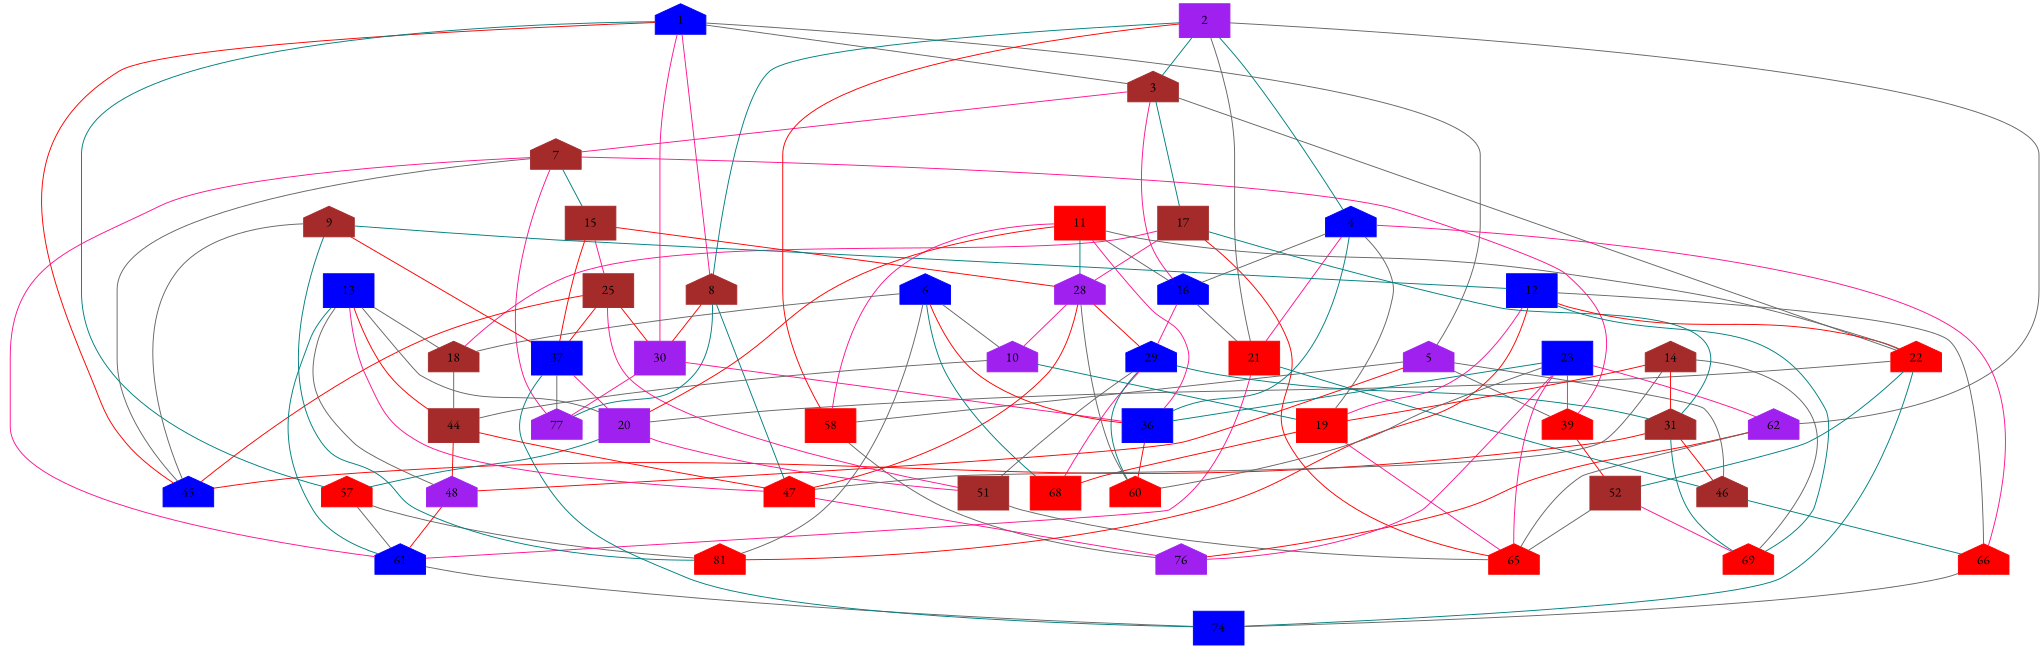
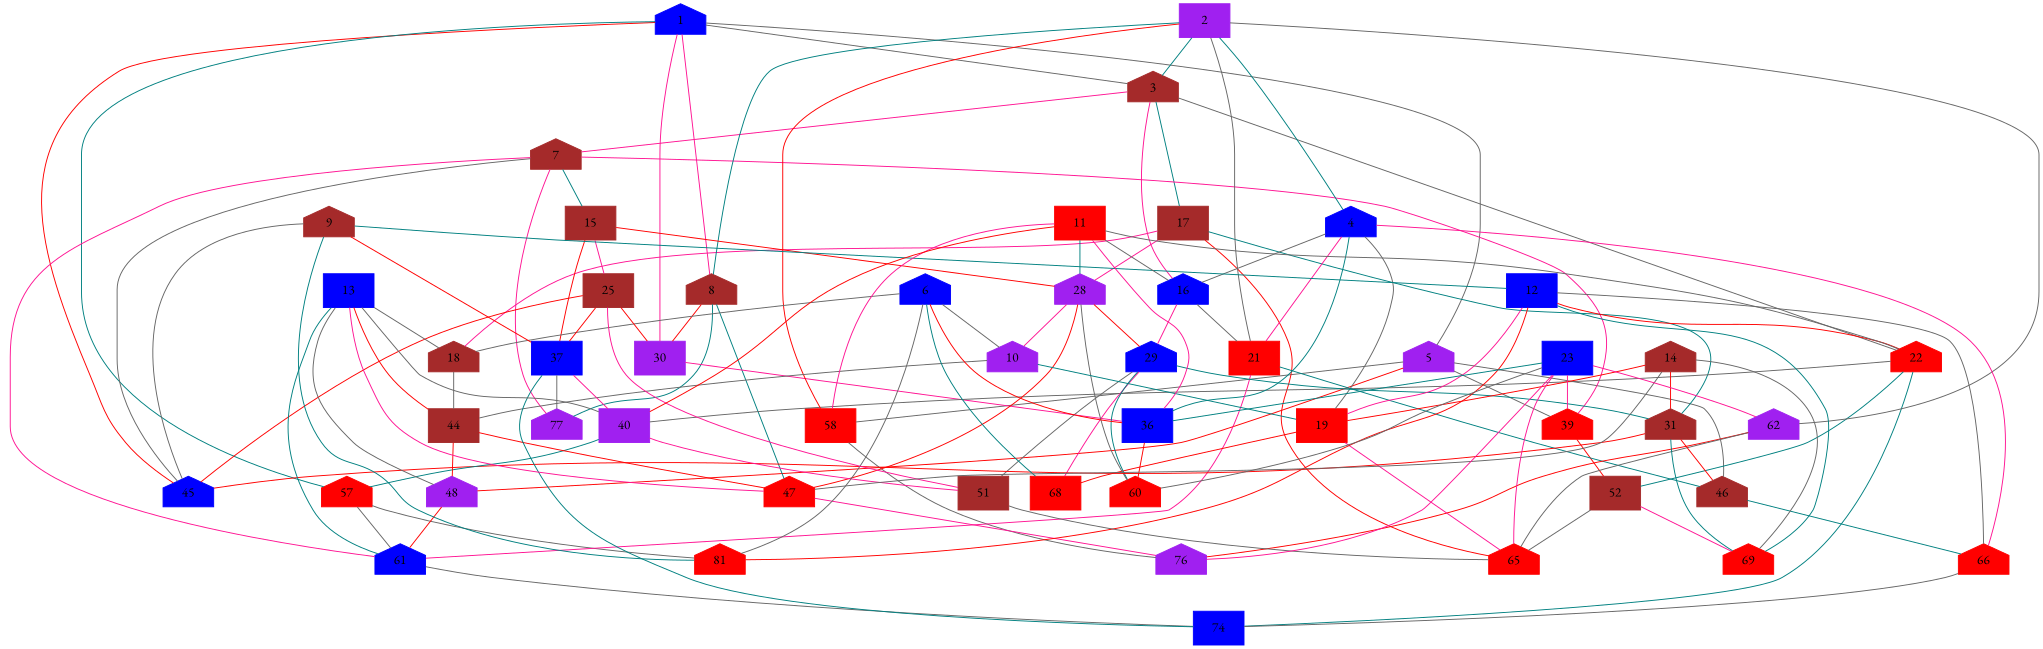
edge "30" -- "77": removed
node "20": label "20" -> "40"
